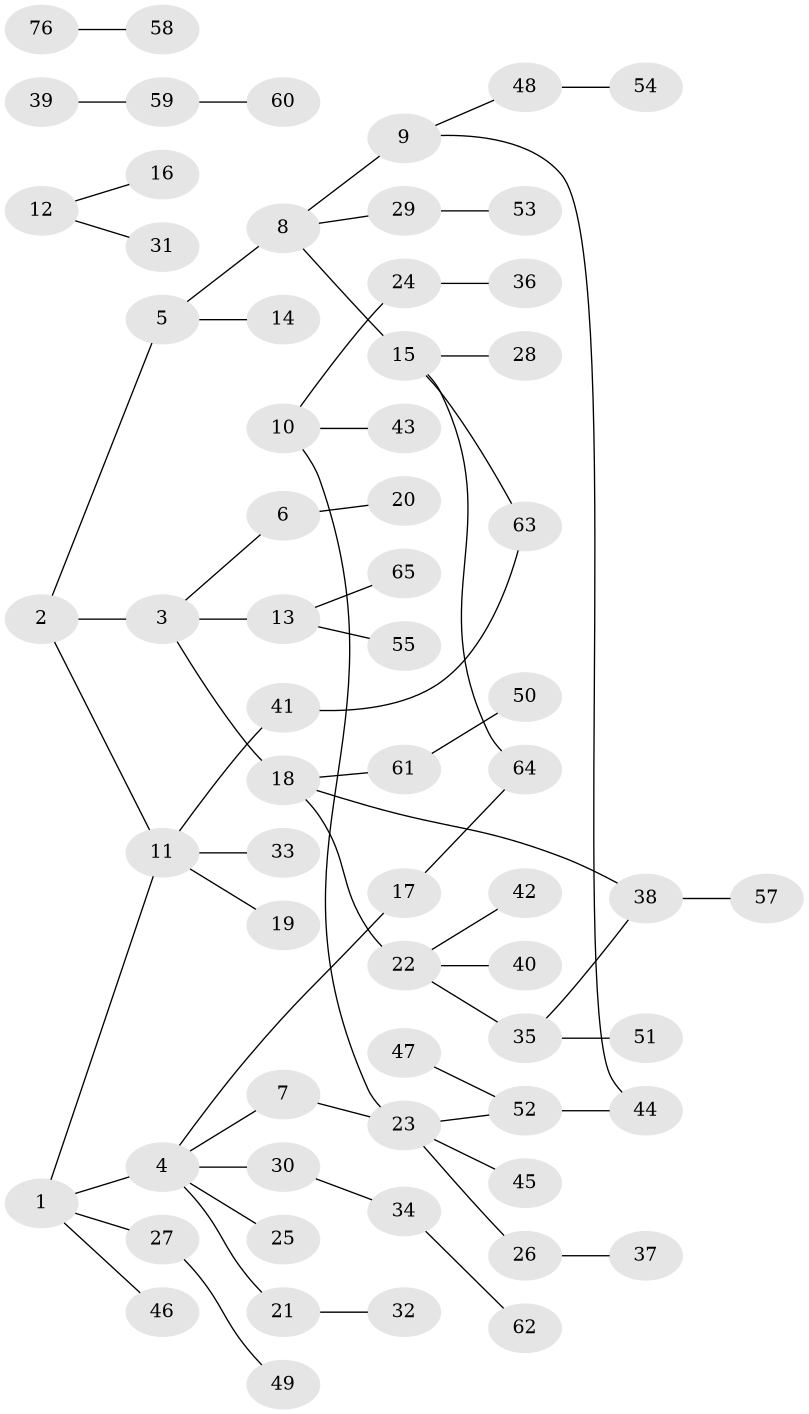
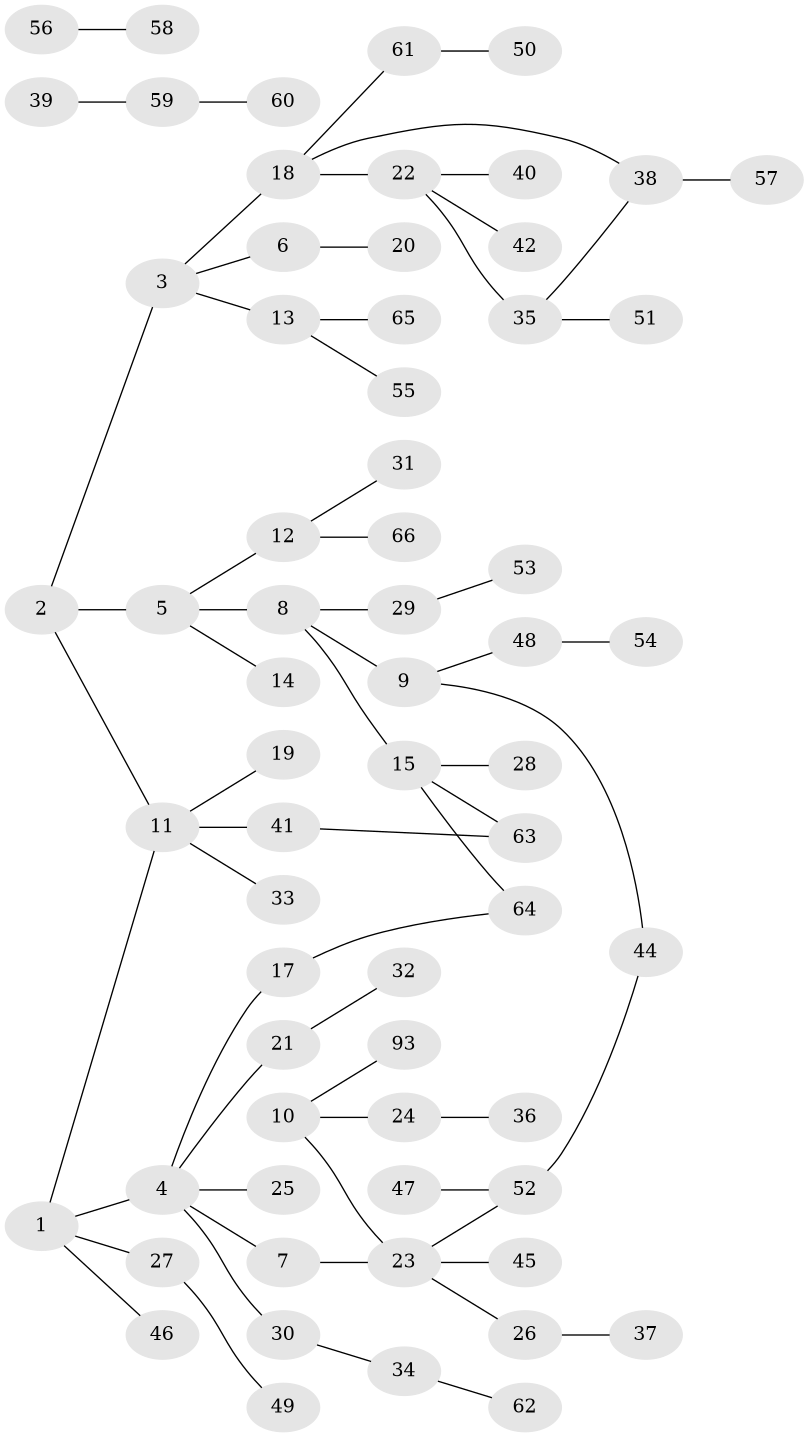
node "76": label "76" -> "56"
node "16": label "16" -> "66"
node "43": label "43" -> "93"
edge "12" -- "5": added
